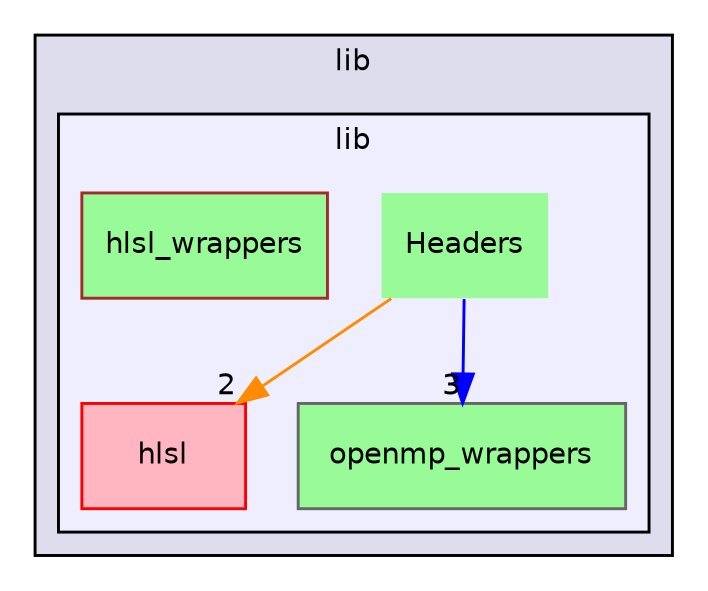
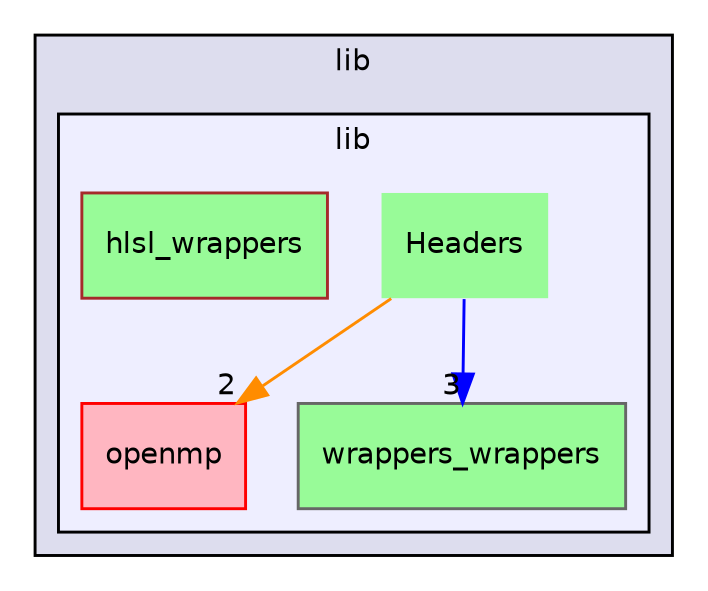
node "hlsl": label "hlsl" -> "openmp"
node "openmp_wrappers": label "openmp_wrappers" -> "wrappers_wrappers"
